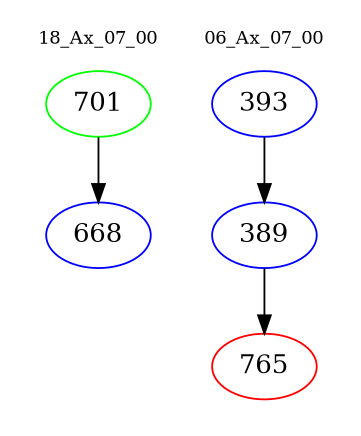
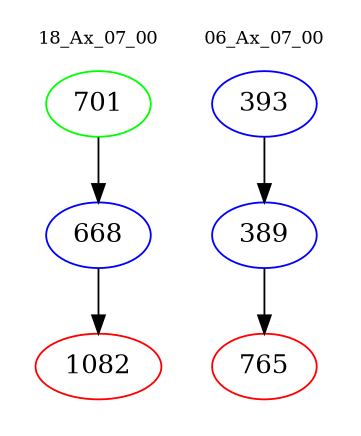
node "1082": added
